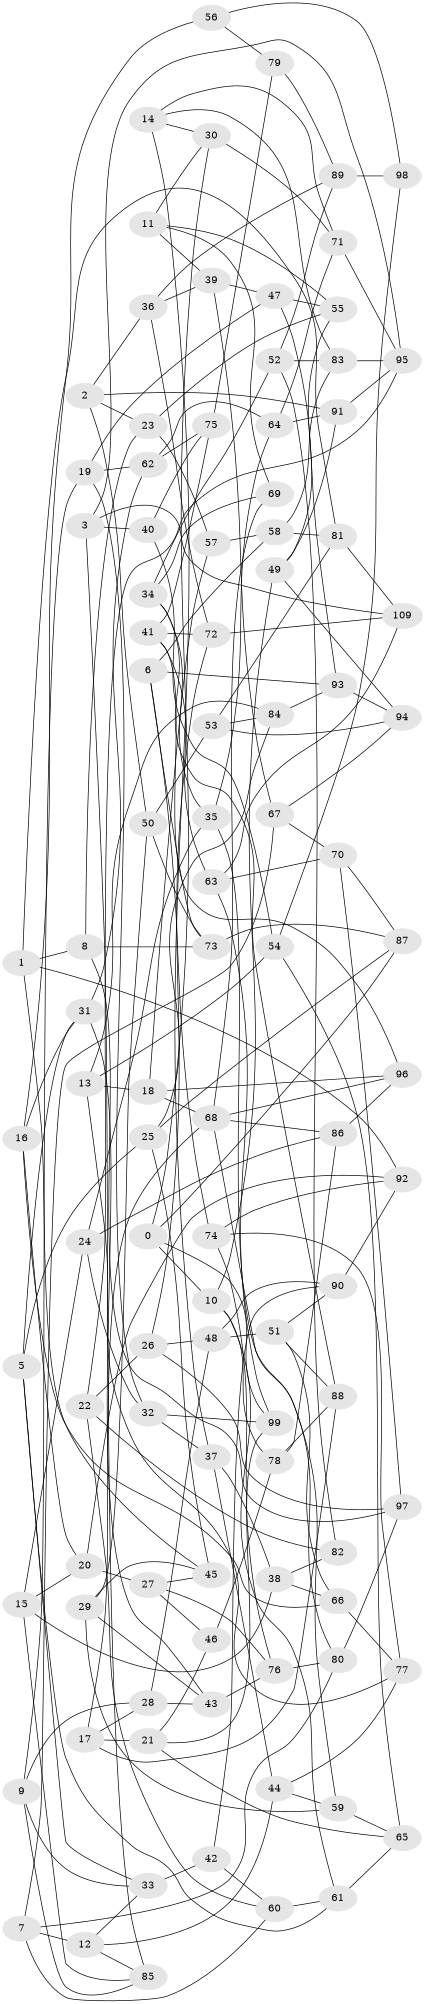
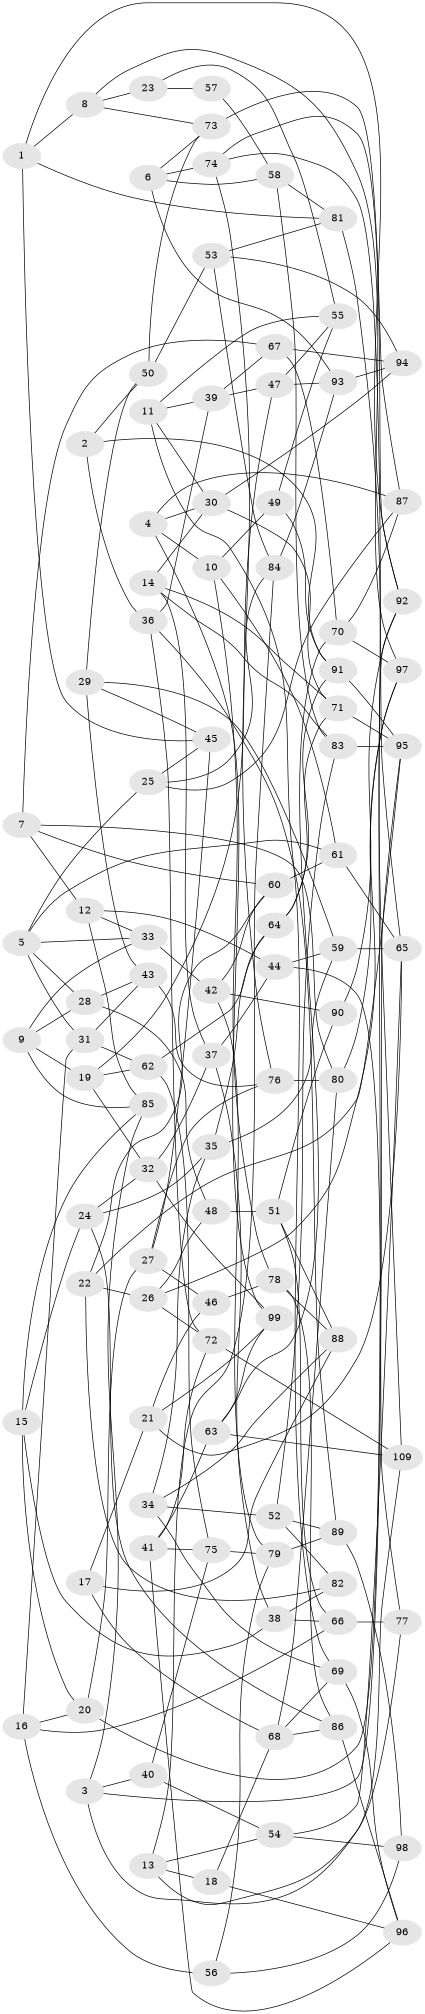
edge "2" -- "23": removed
edge "49" -- "94": now "30" -- "94"
edge "57" -- "18": removed
edge "96" -- "68": now "96" -- "69"
node "0": label "0" -> "4"
edge "90" -- "48": removed
edge "42" -- "79": added
edge "74" -- "77": now "74" -- "65"
edge "28" -- "17": now "28" -- "5"
